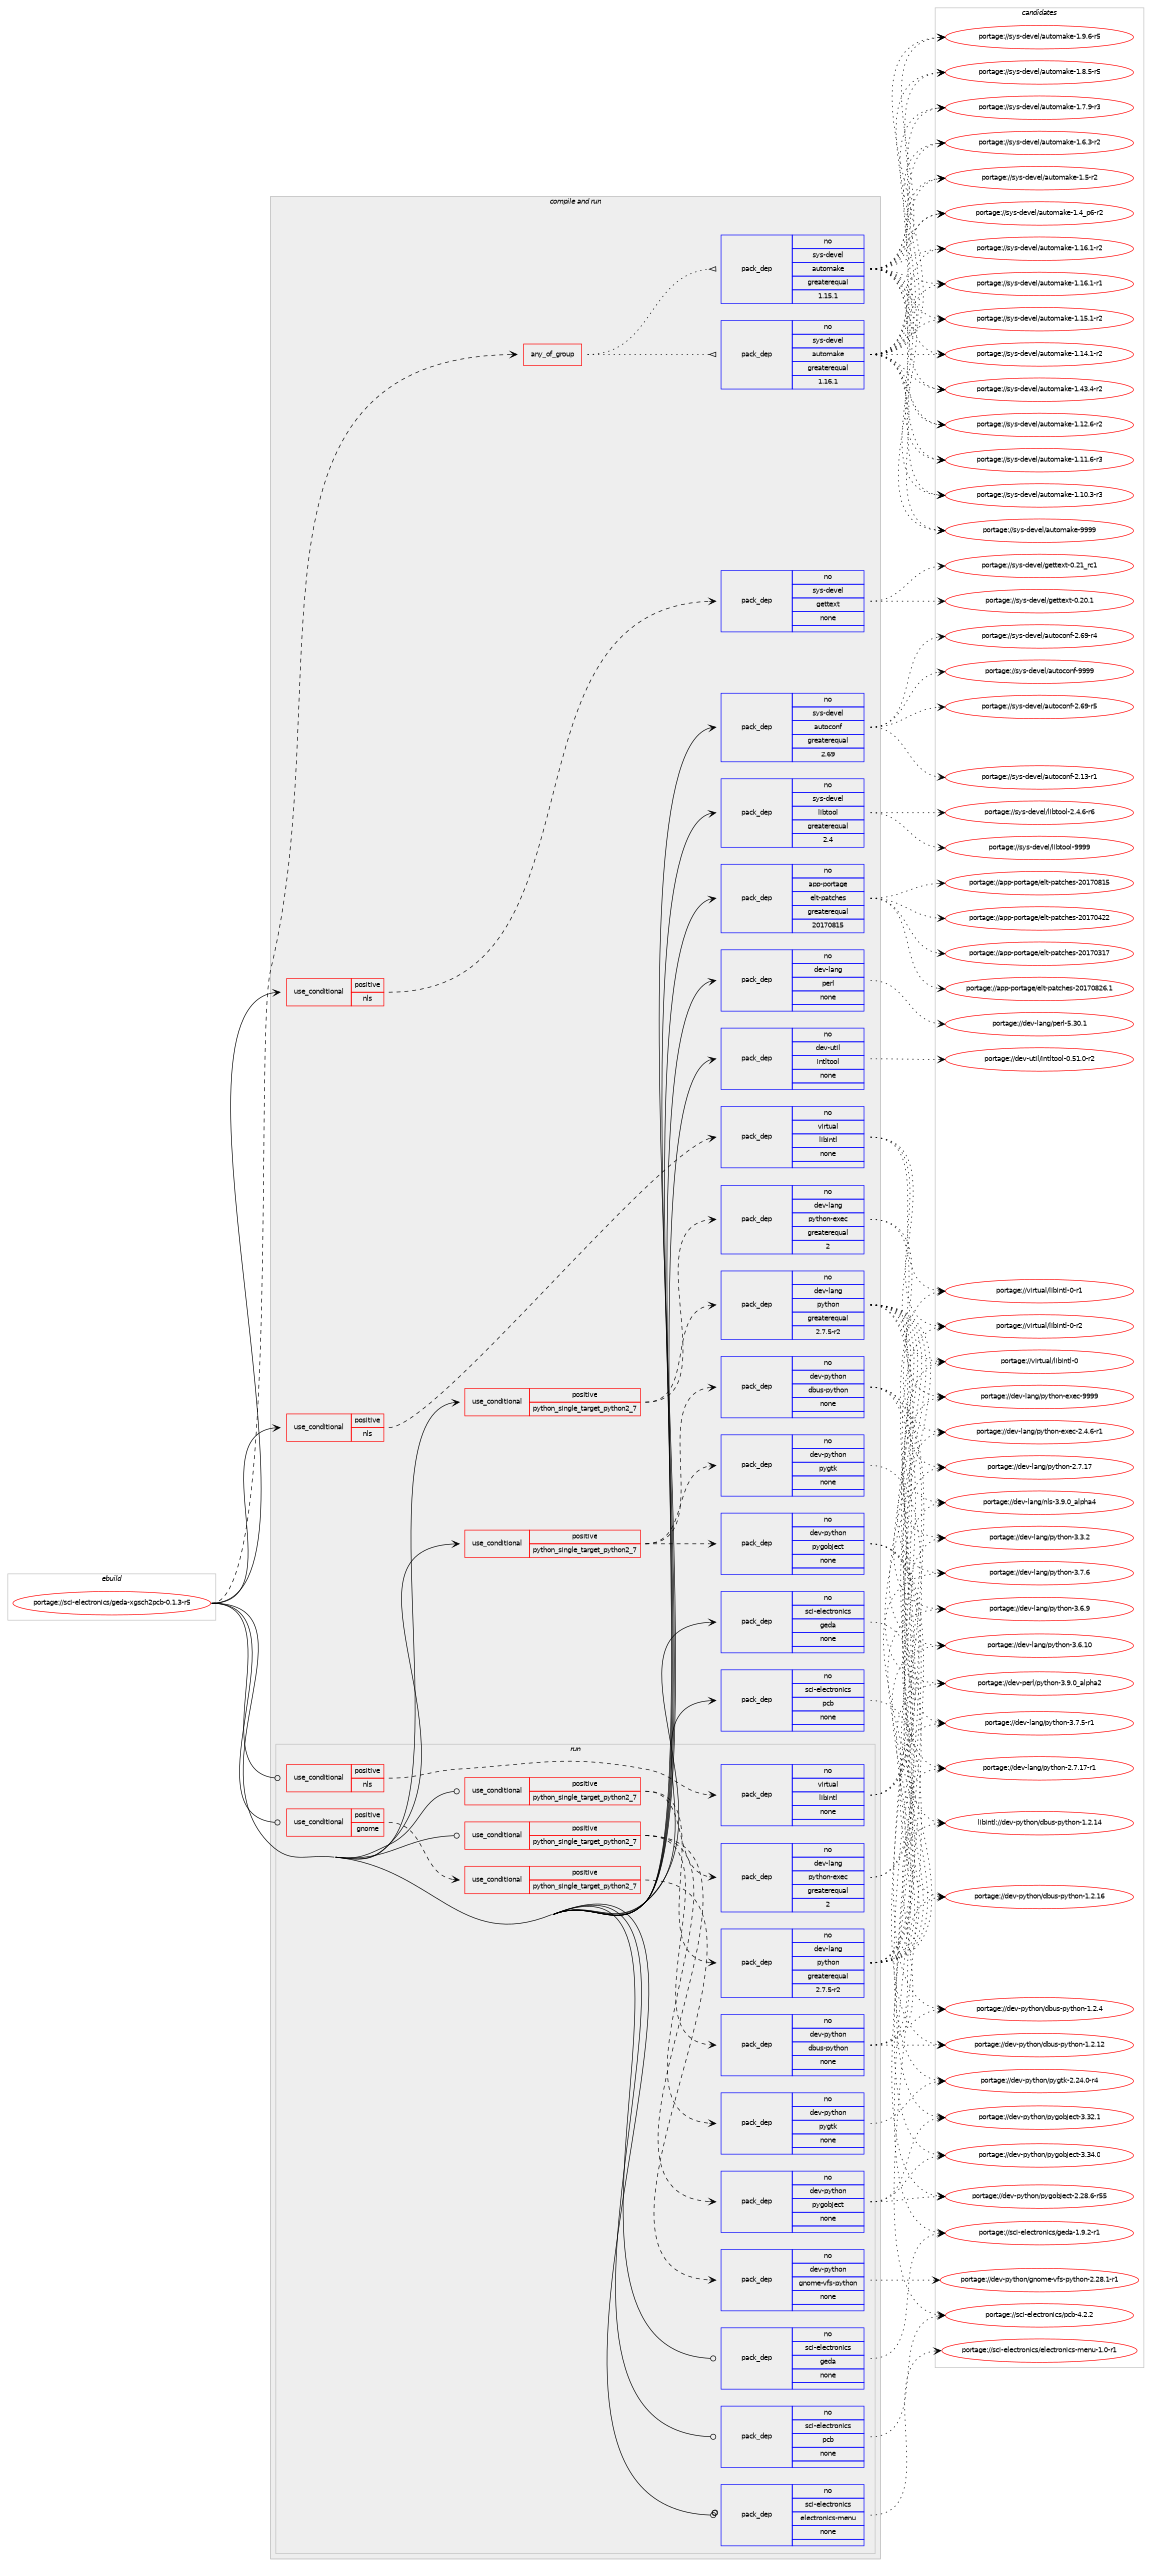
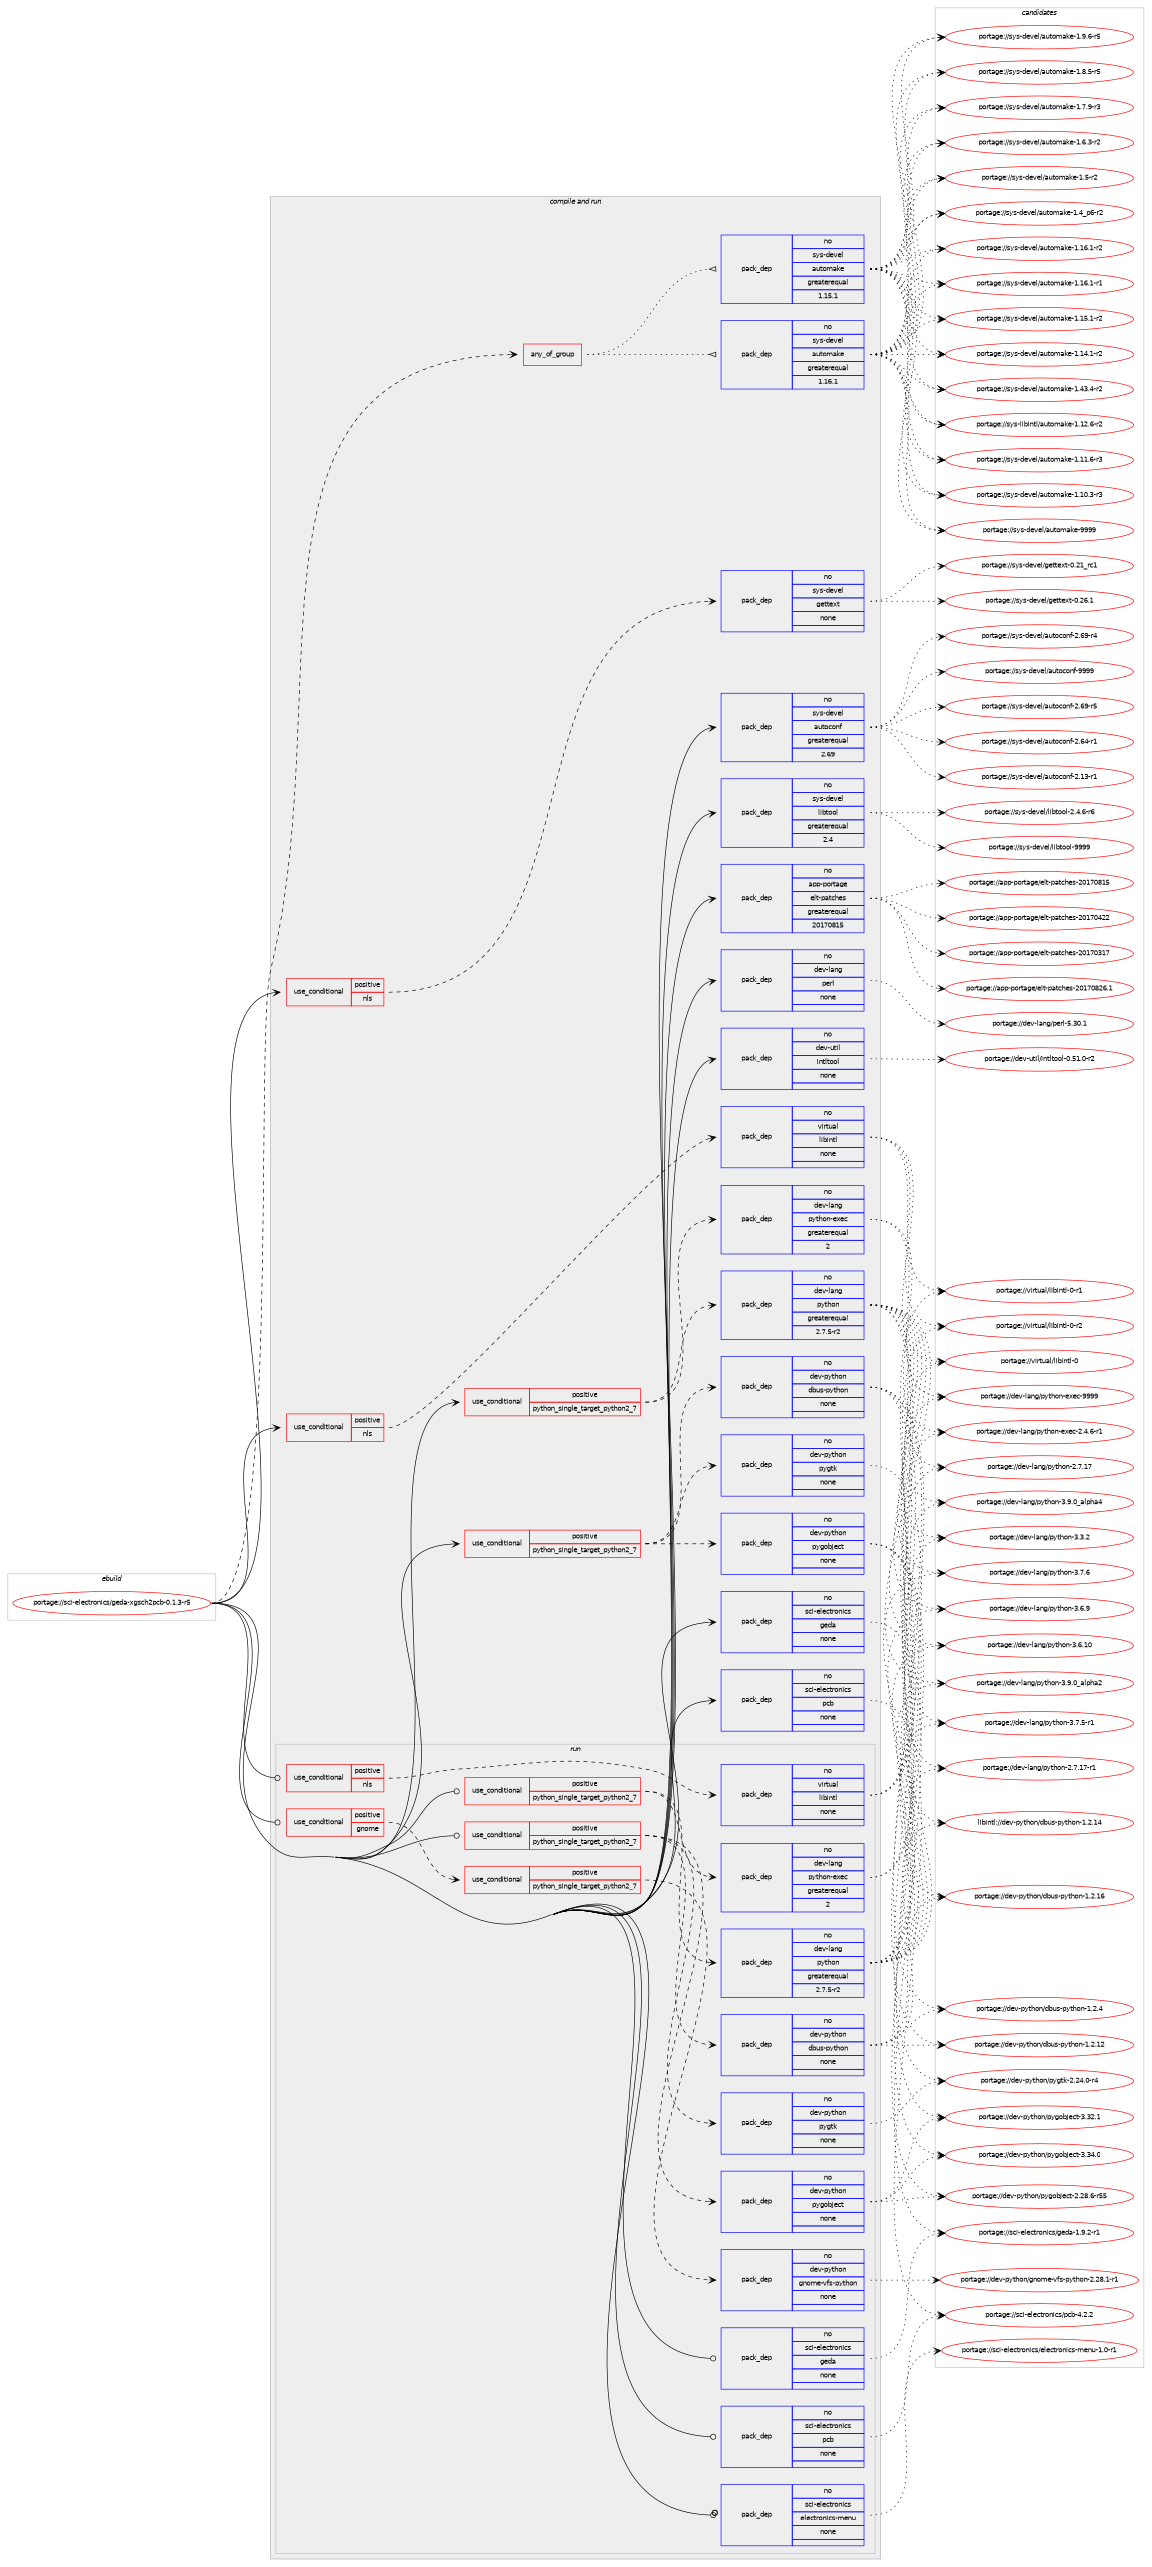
node "portage://sys-devel/automake-1.12.6-r2": label "portage://sys-devel/automake-1.12.6-r2" -> "portage://sys-libintl/automake-1.12.6-r2"
node "portage://sys-devel/gettext-0.20.1": label "portage://sys-devel/gettext-0.20.1" -> "portage://sys-devel/gettext-0.26.1"
node "portage://sys-devel/autoconf-2.64-r1": added
node "portage://dev-lang/nls-3.9.0_alpha4": label "portage://dev-lang/nls-3.9.0_alpha4" -> "portage://dev-lang/python-3.9.0_alpha4"
node "portage://dev-perl/python-3.9.0_alpha2": label "portage://dev-perl/python-3.9.0_alpha2" -> "portage://dev-lang/python-3.9.0_alpha2"
